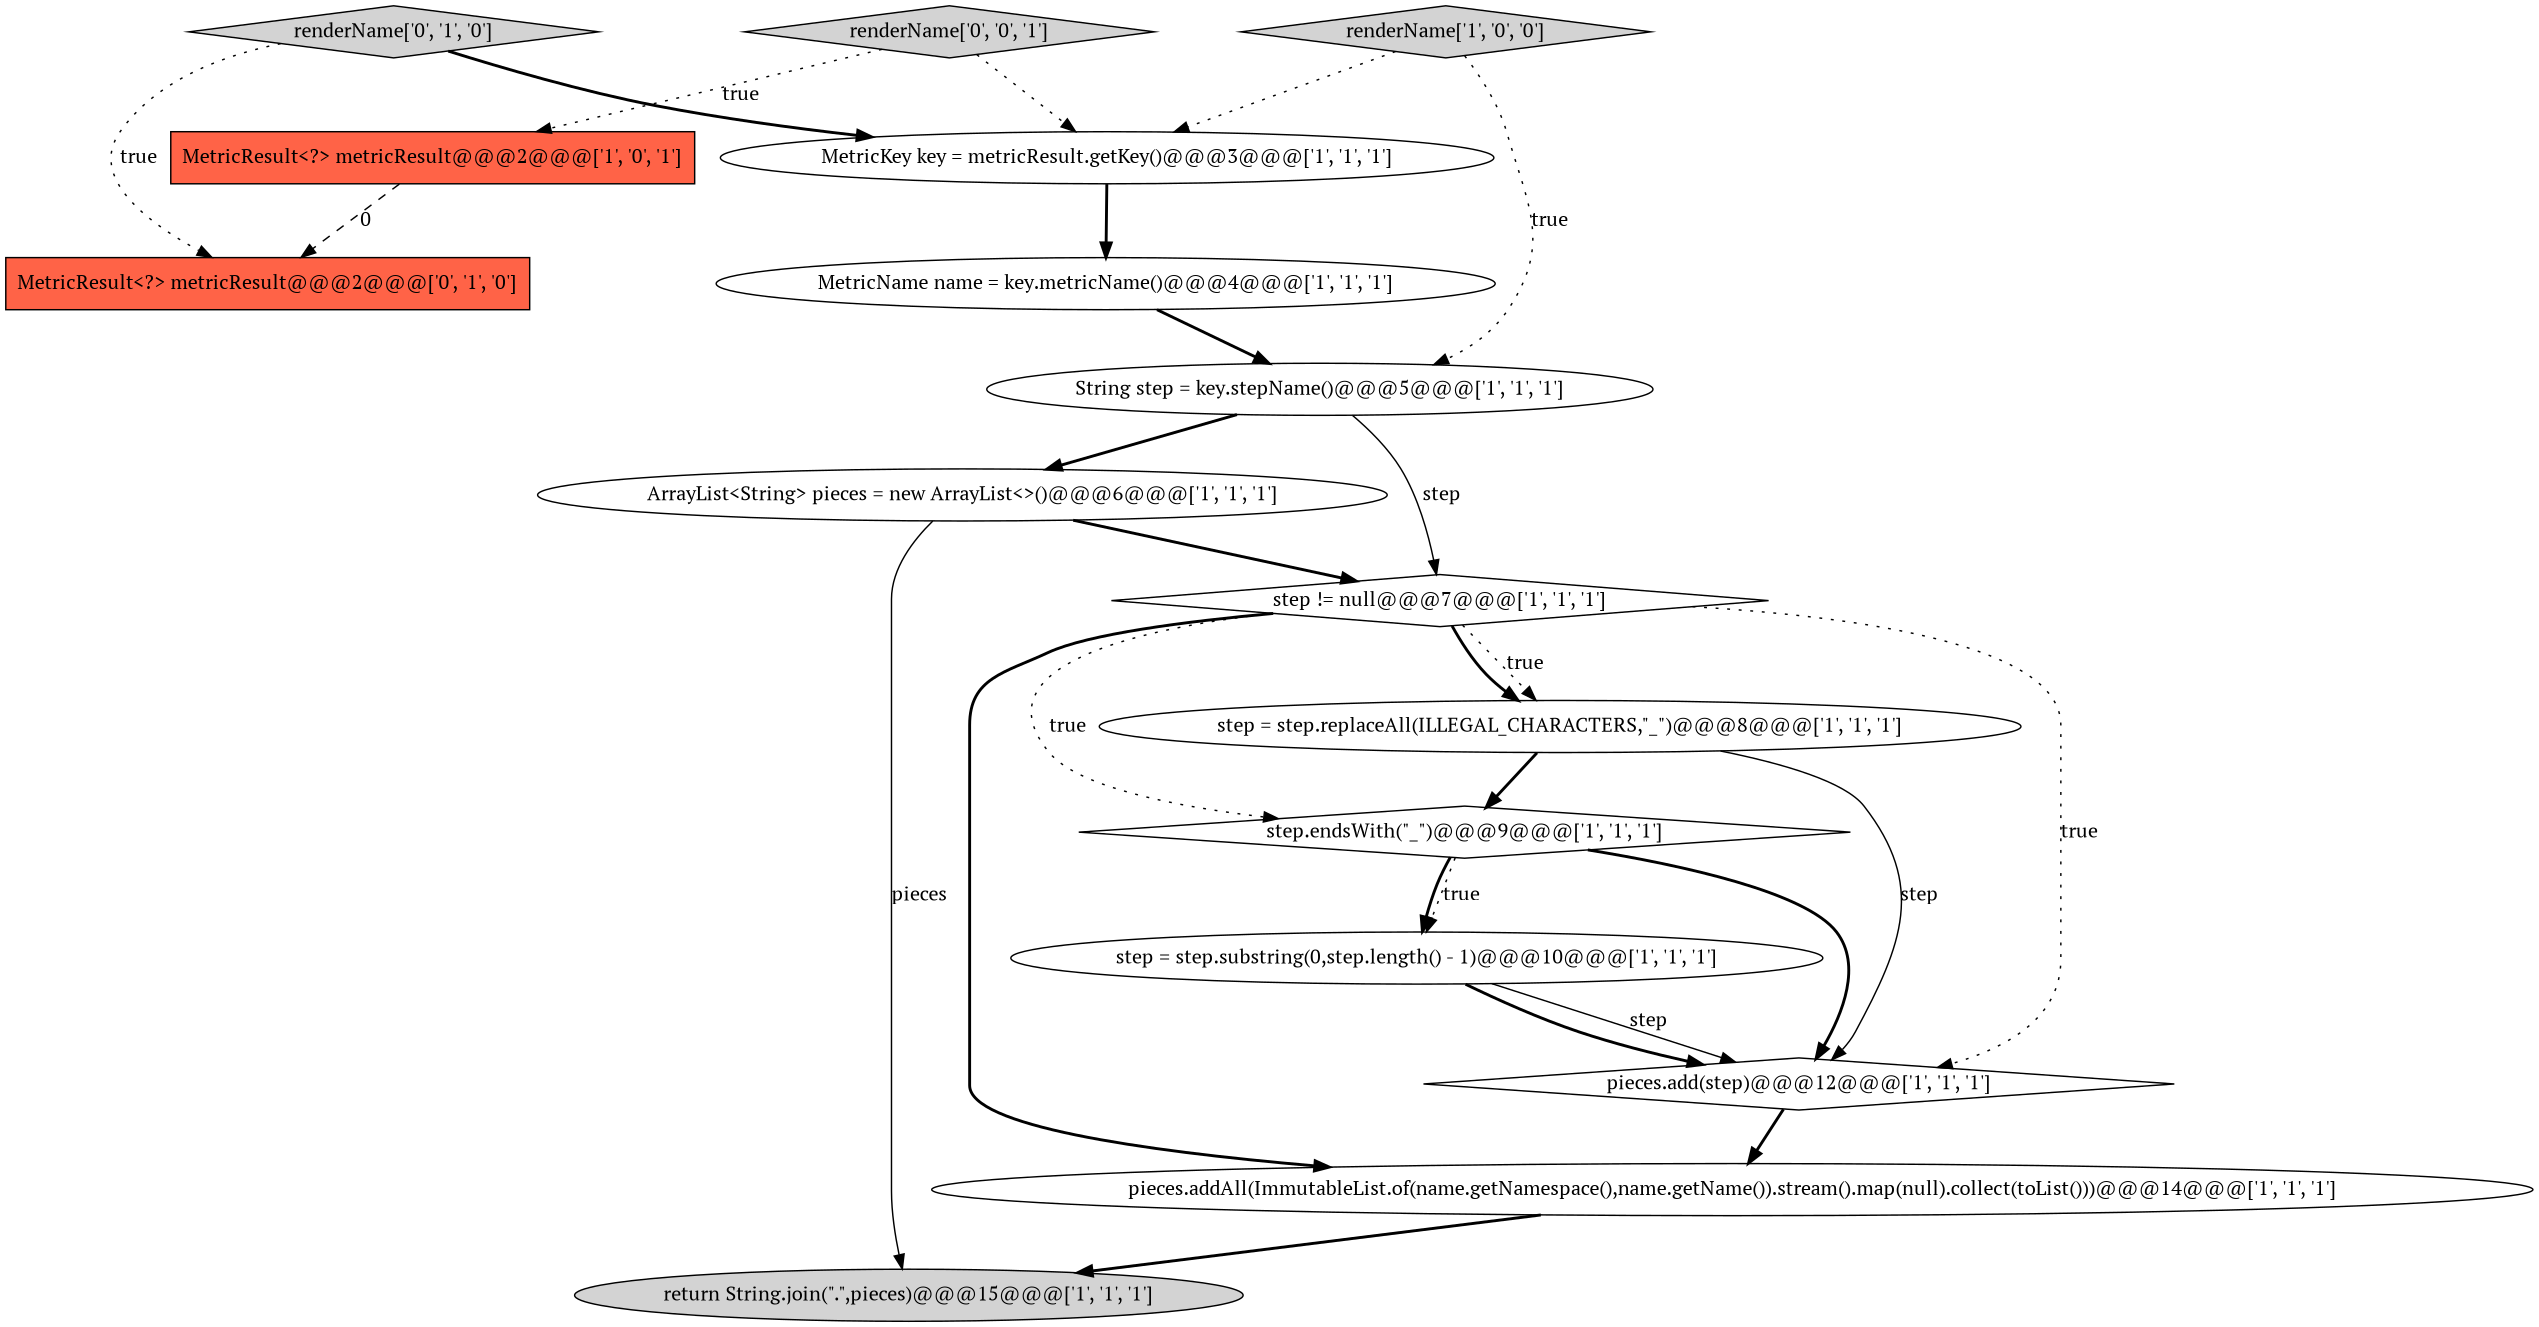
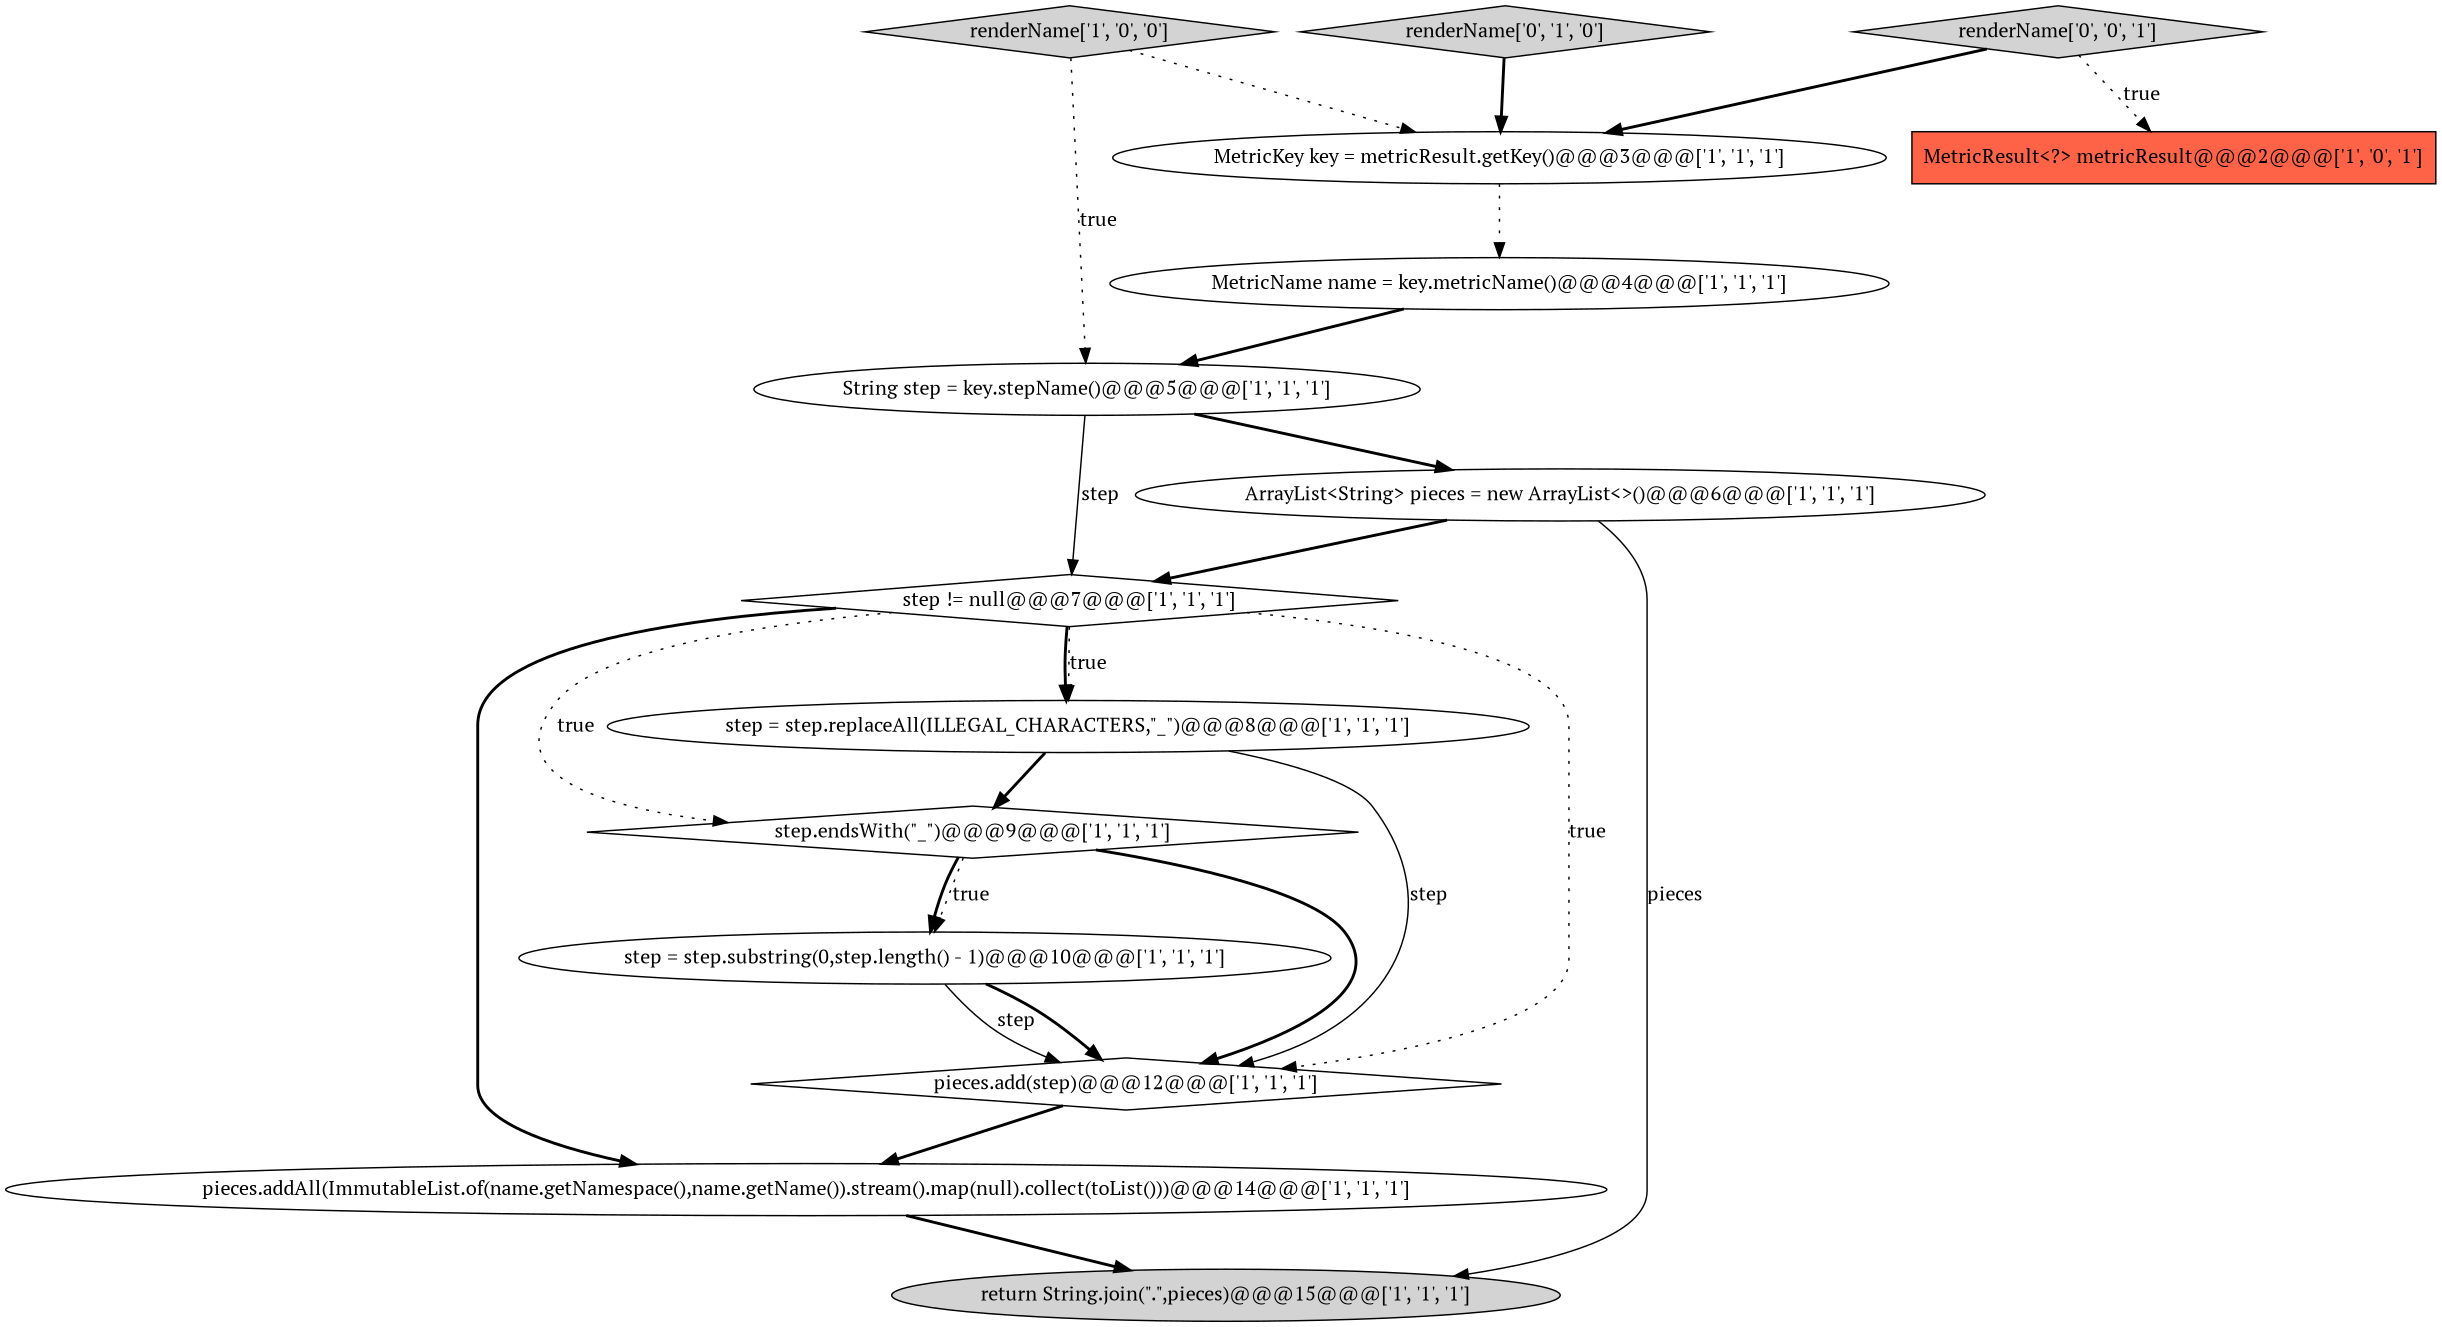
edge "renderName['0', '0', '1']" -> "MetricKey key = metricResult.getKey()@@@3@@@['1', '1', '1']": style dotted -> bold
edge "MetricKey key = metricResult.getKey()@@@3@@@['1', '1', '1']" -> "MetricName name = key.metricName()@@@4@@@['1', '1', '1']": style bold -> dotted
node "MetricResult<?> metricResult@@@2@@@['0', '1', '0']": removed
